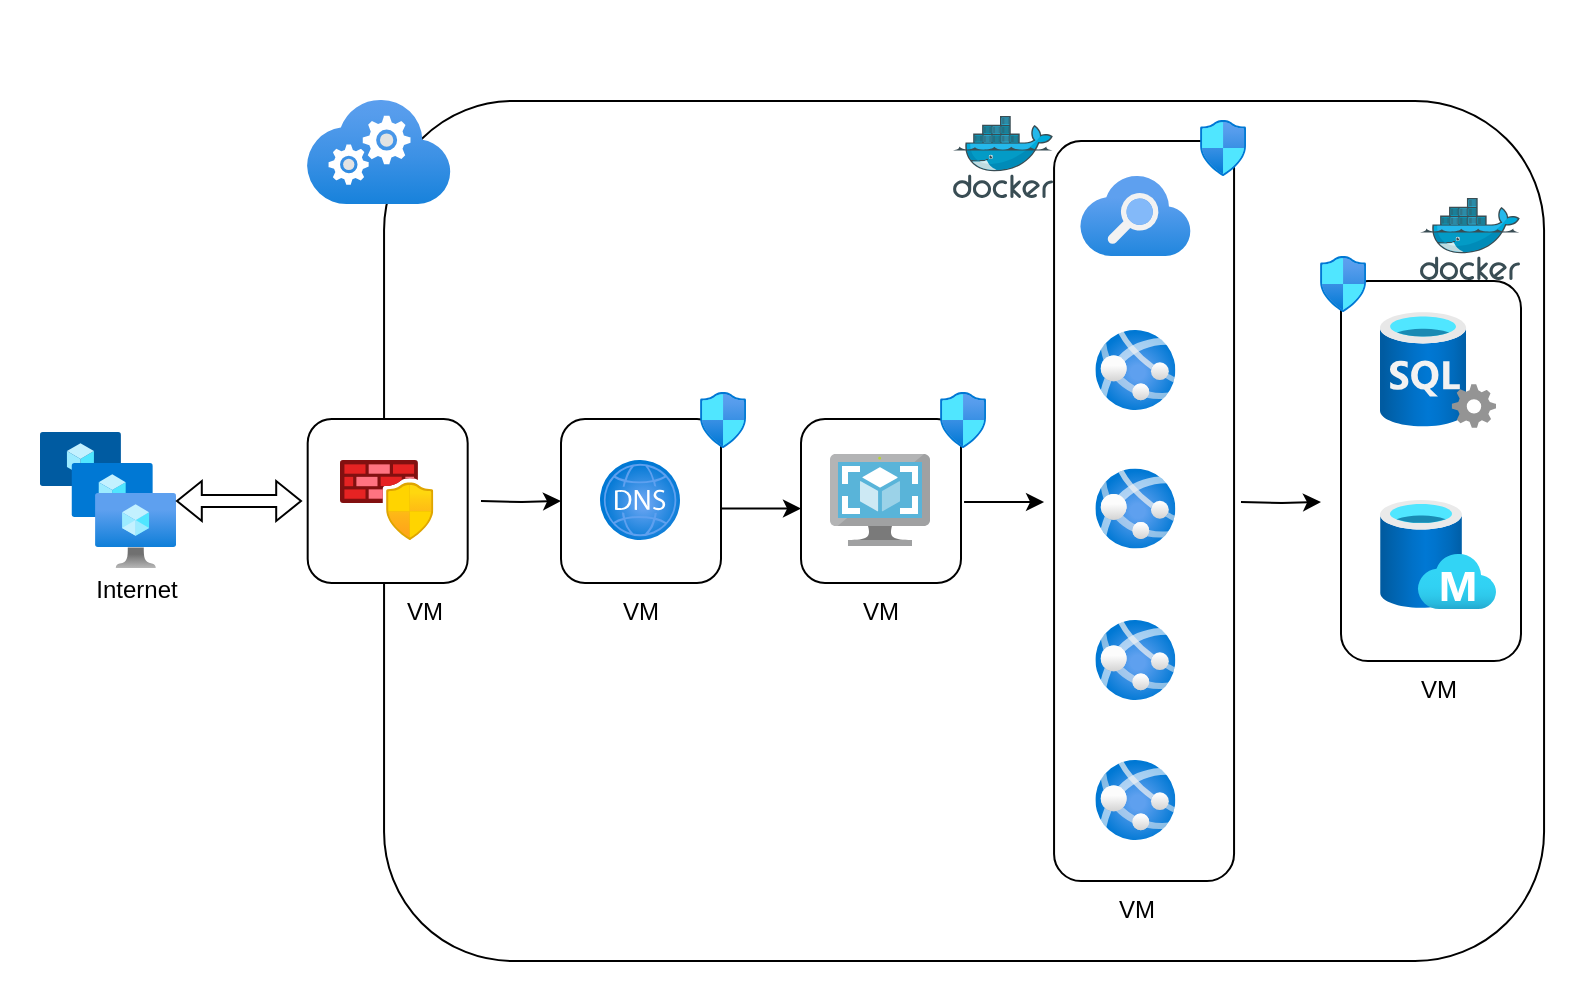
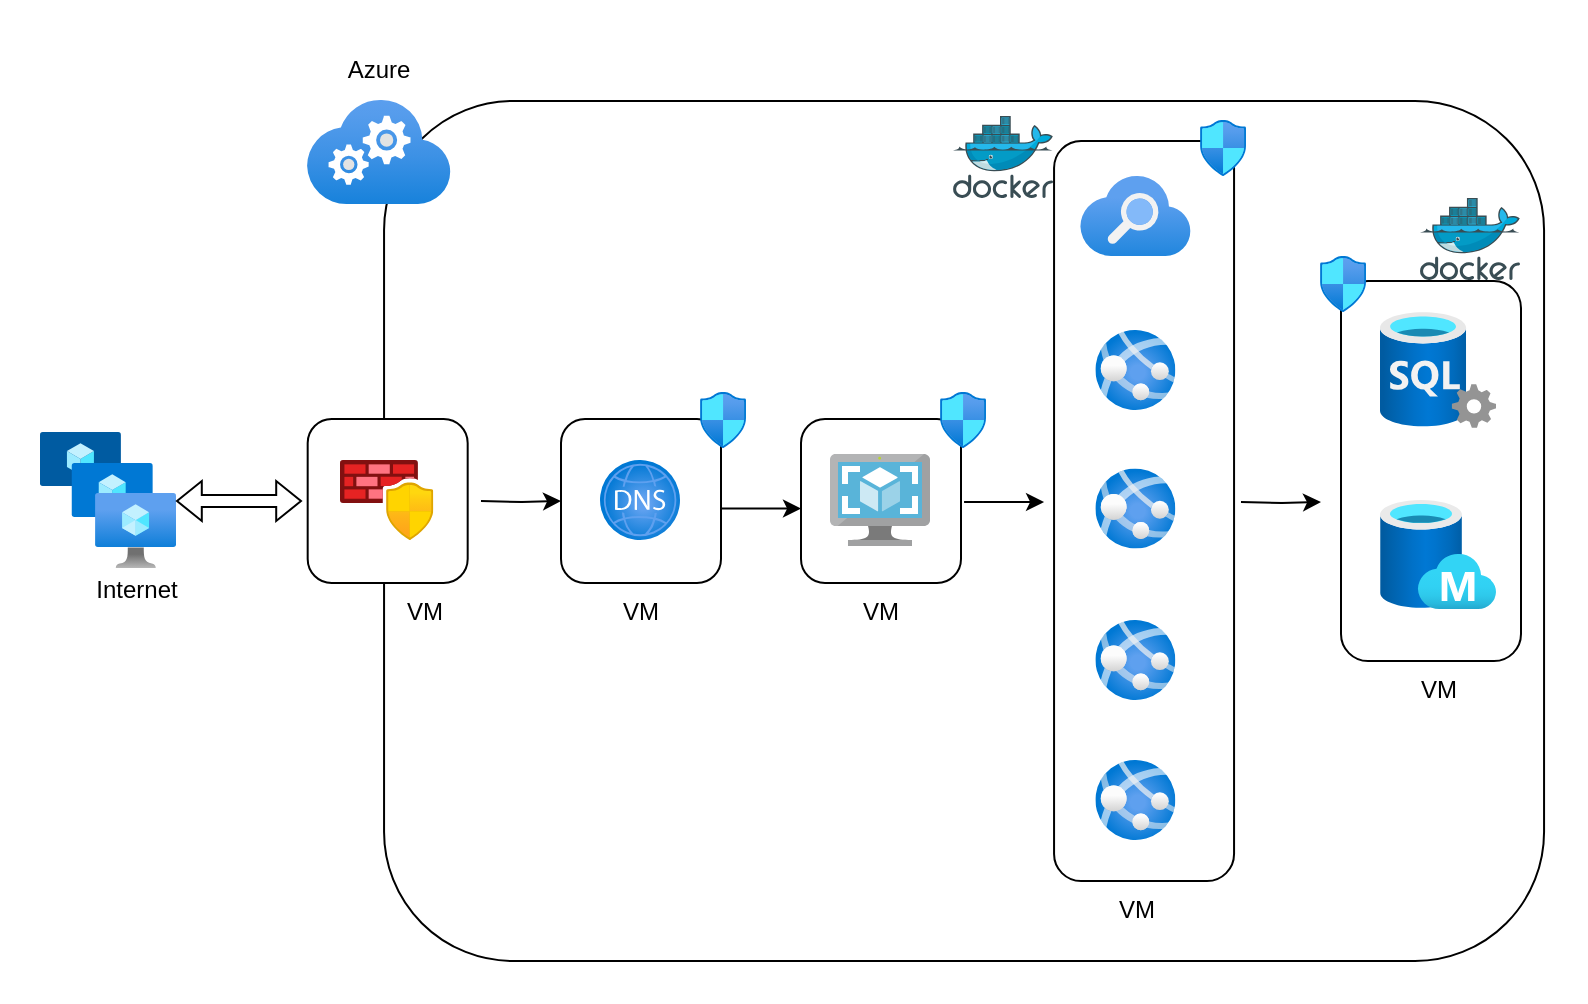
node "Azure": added
